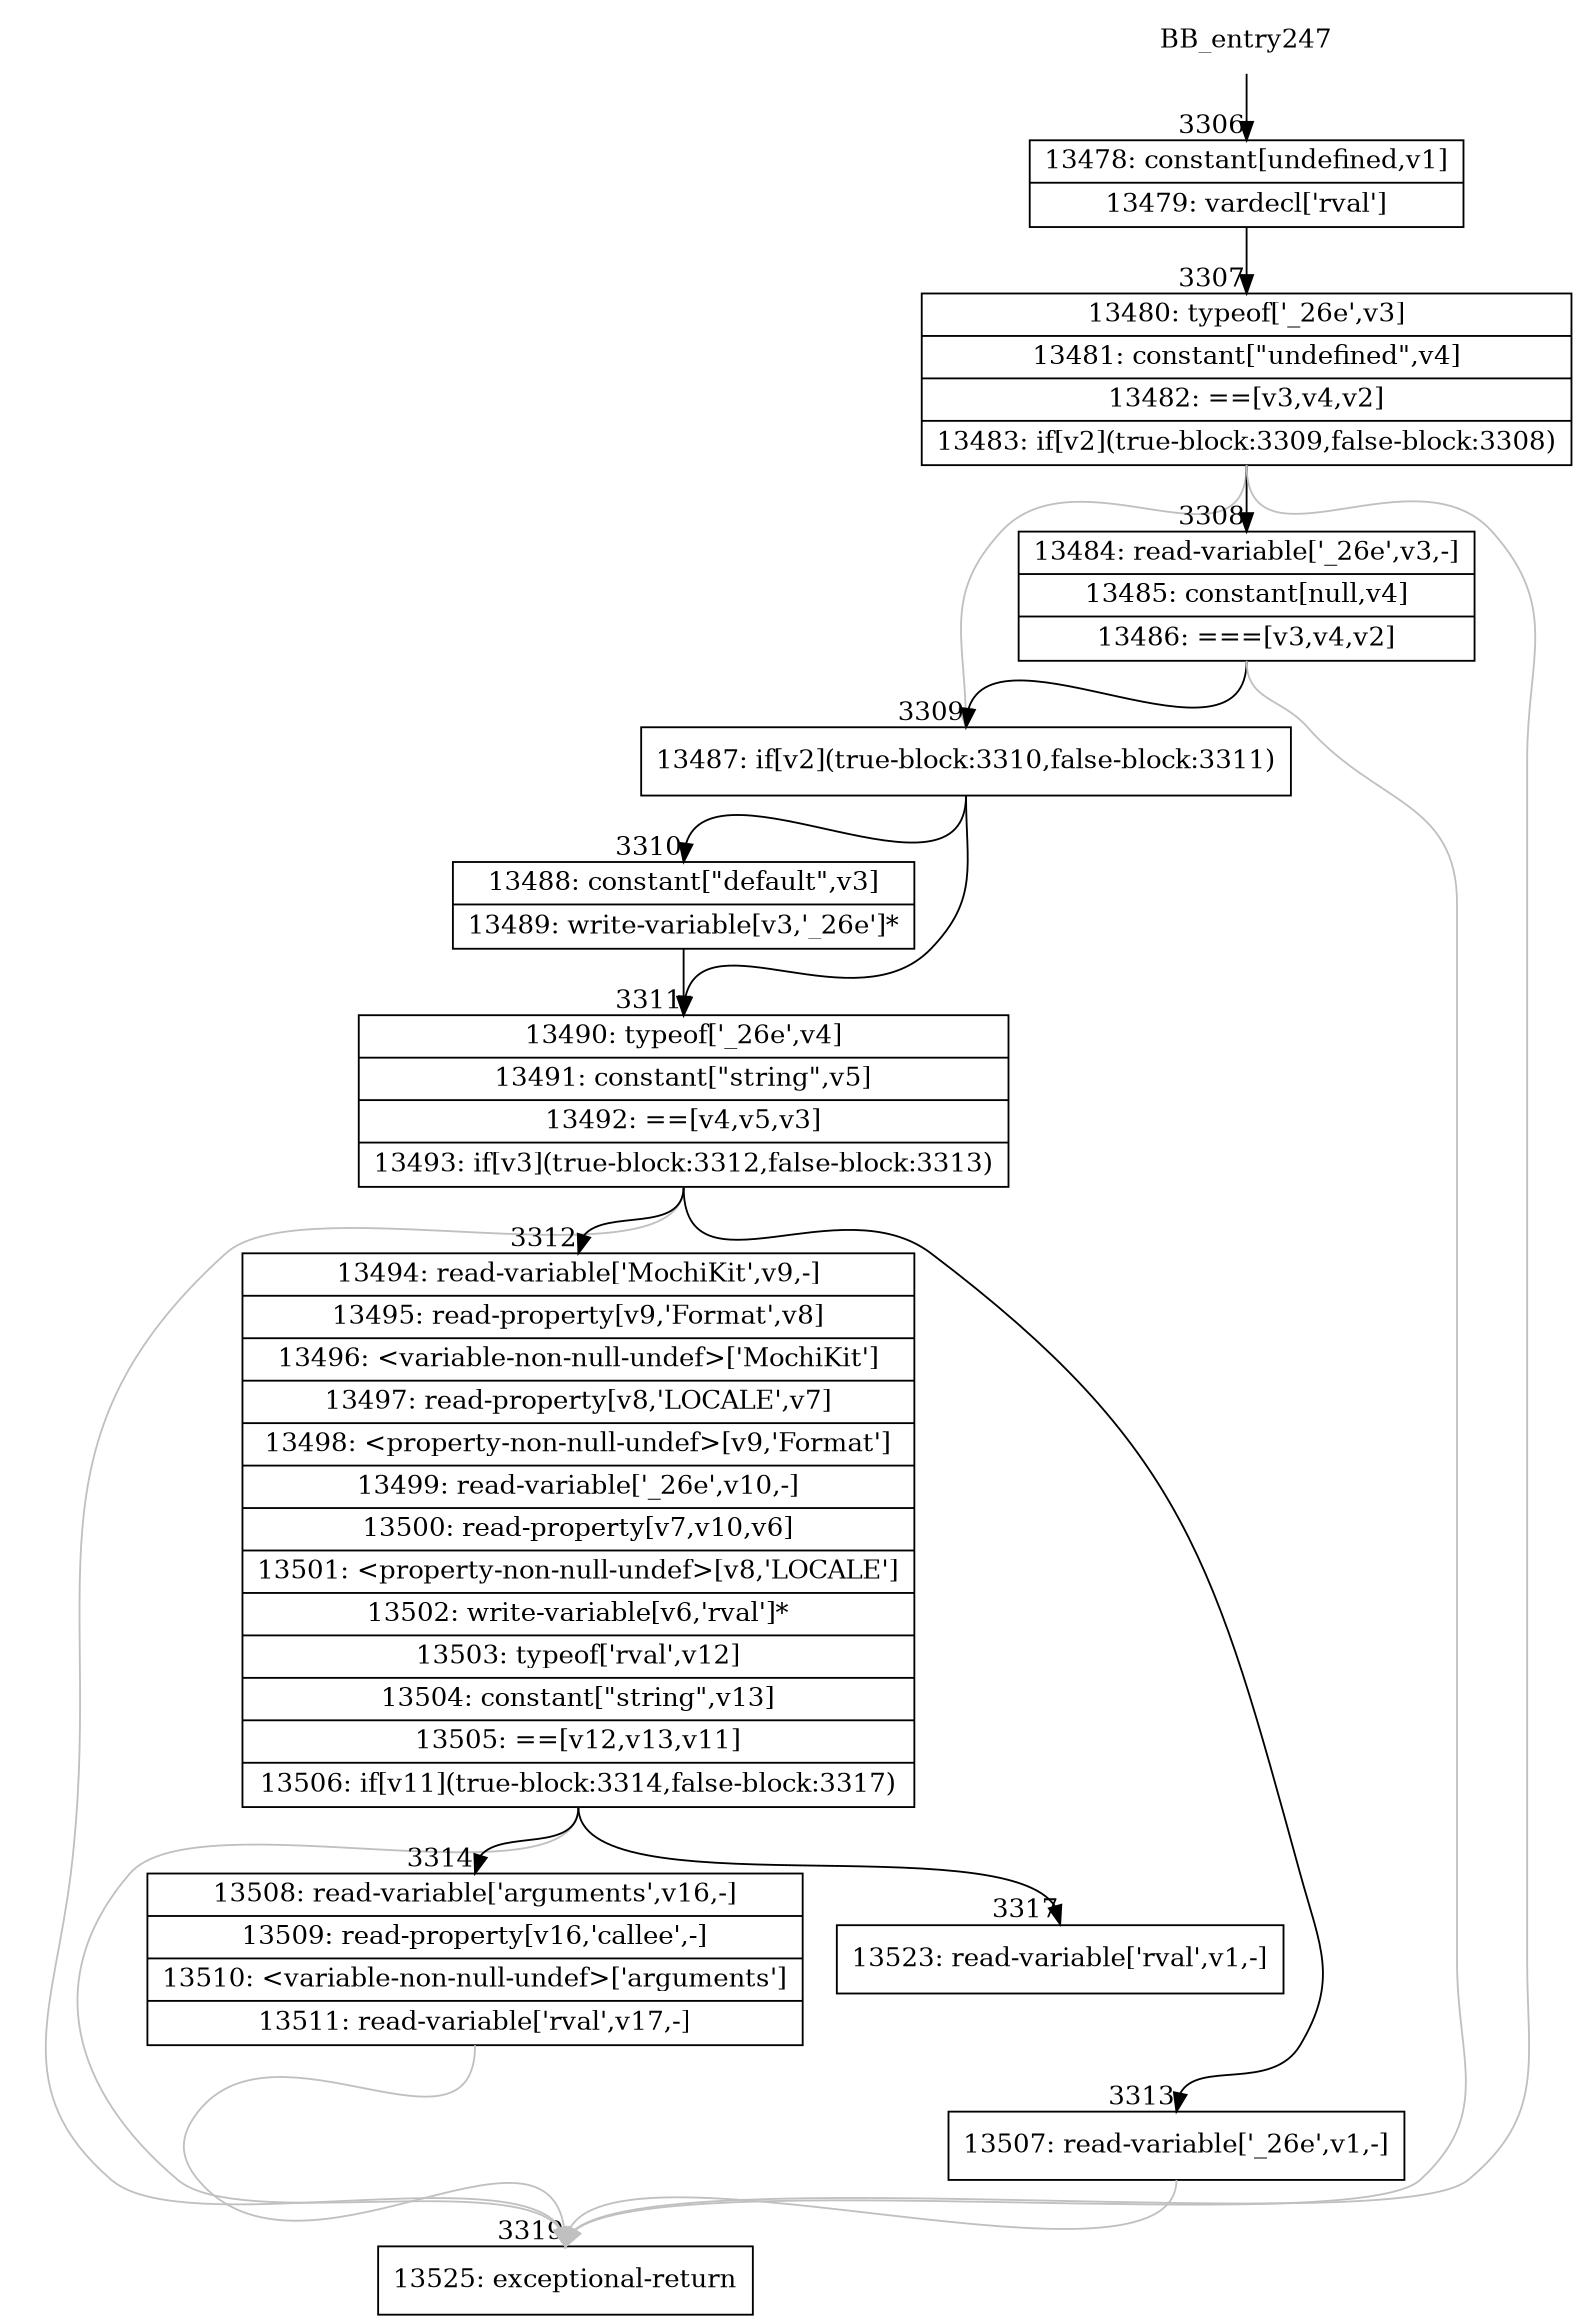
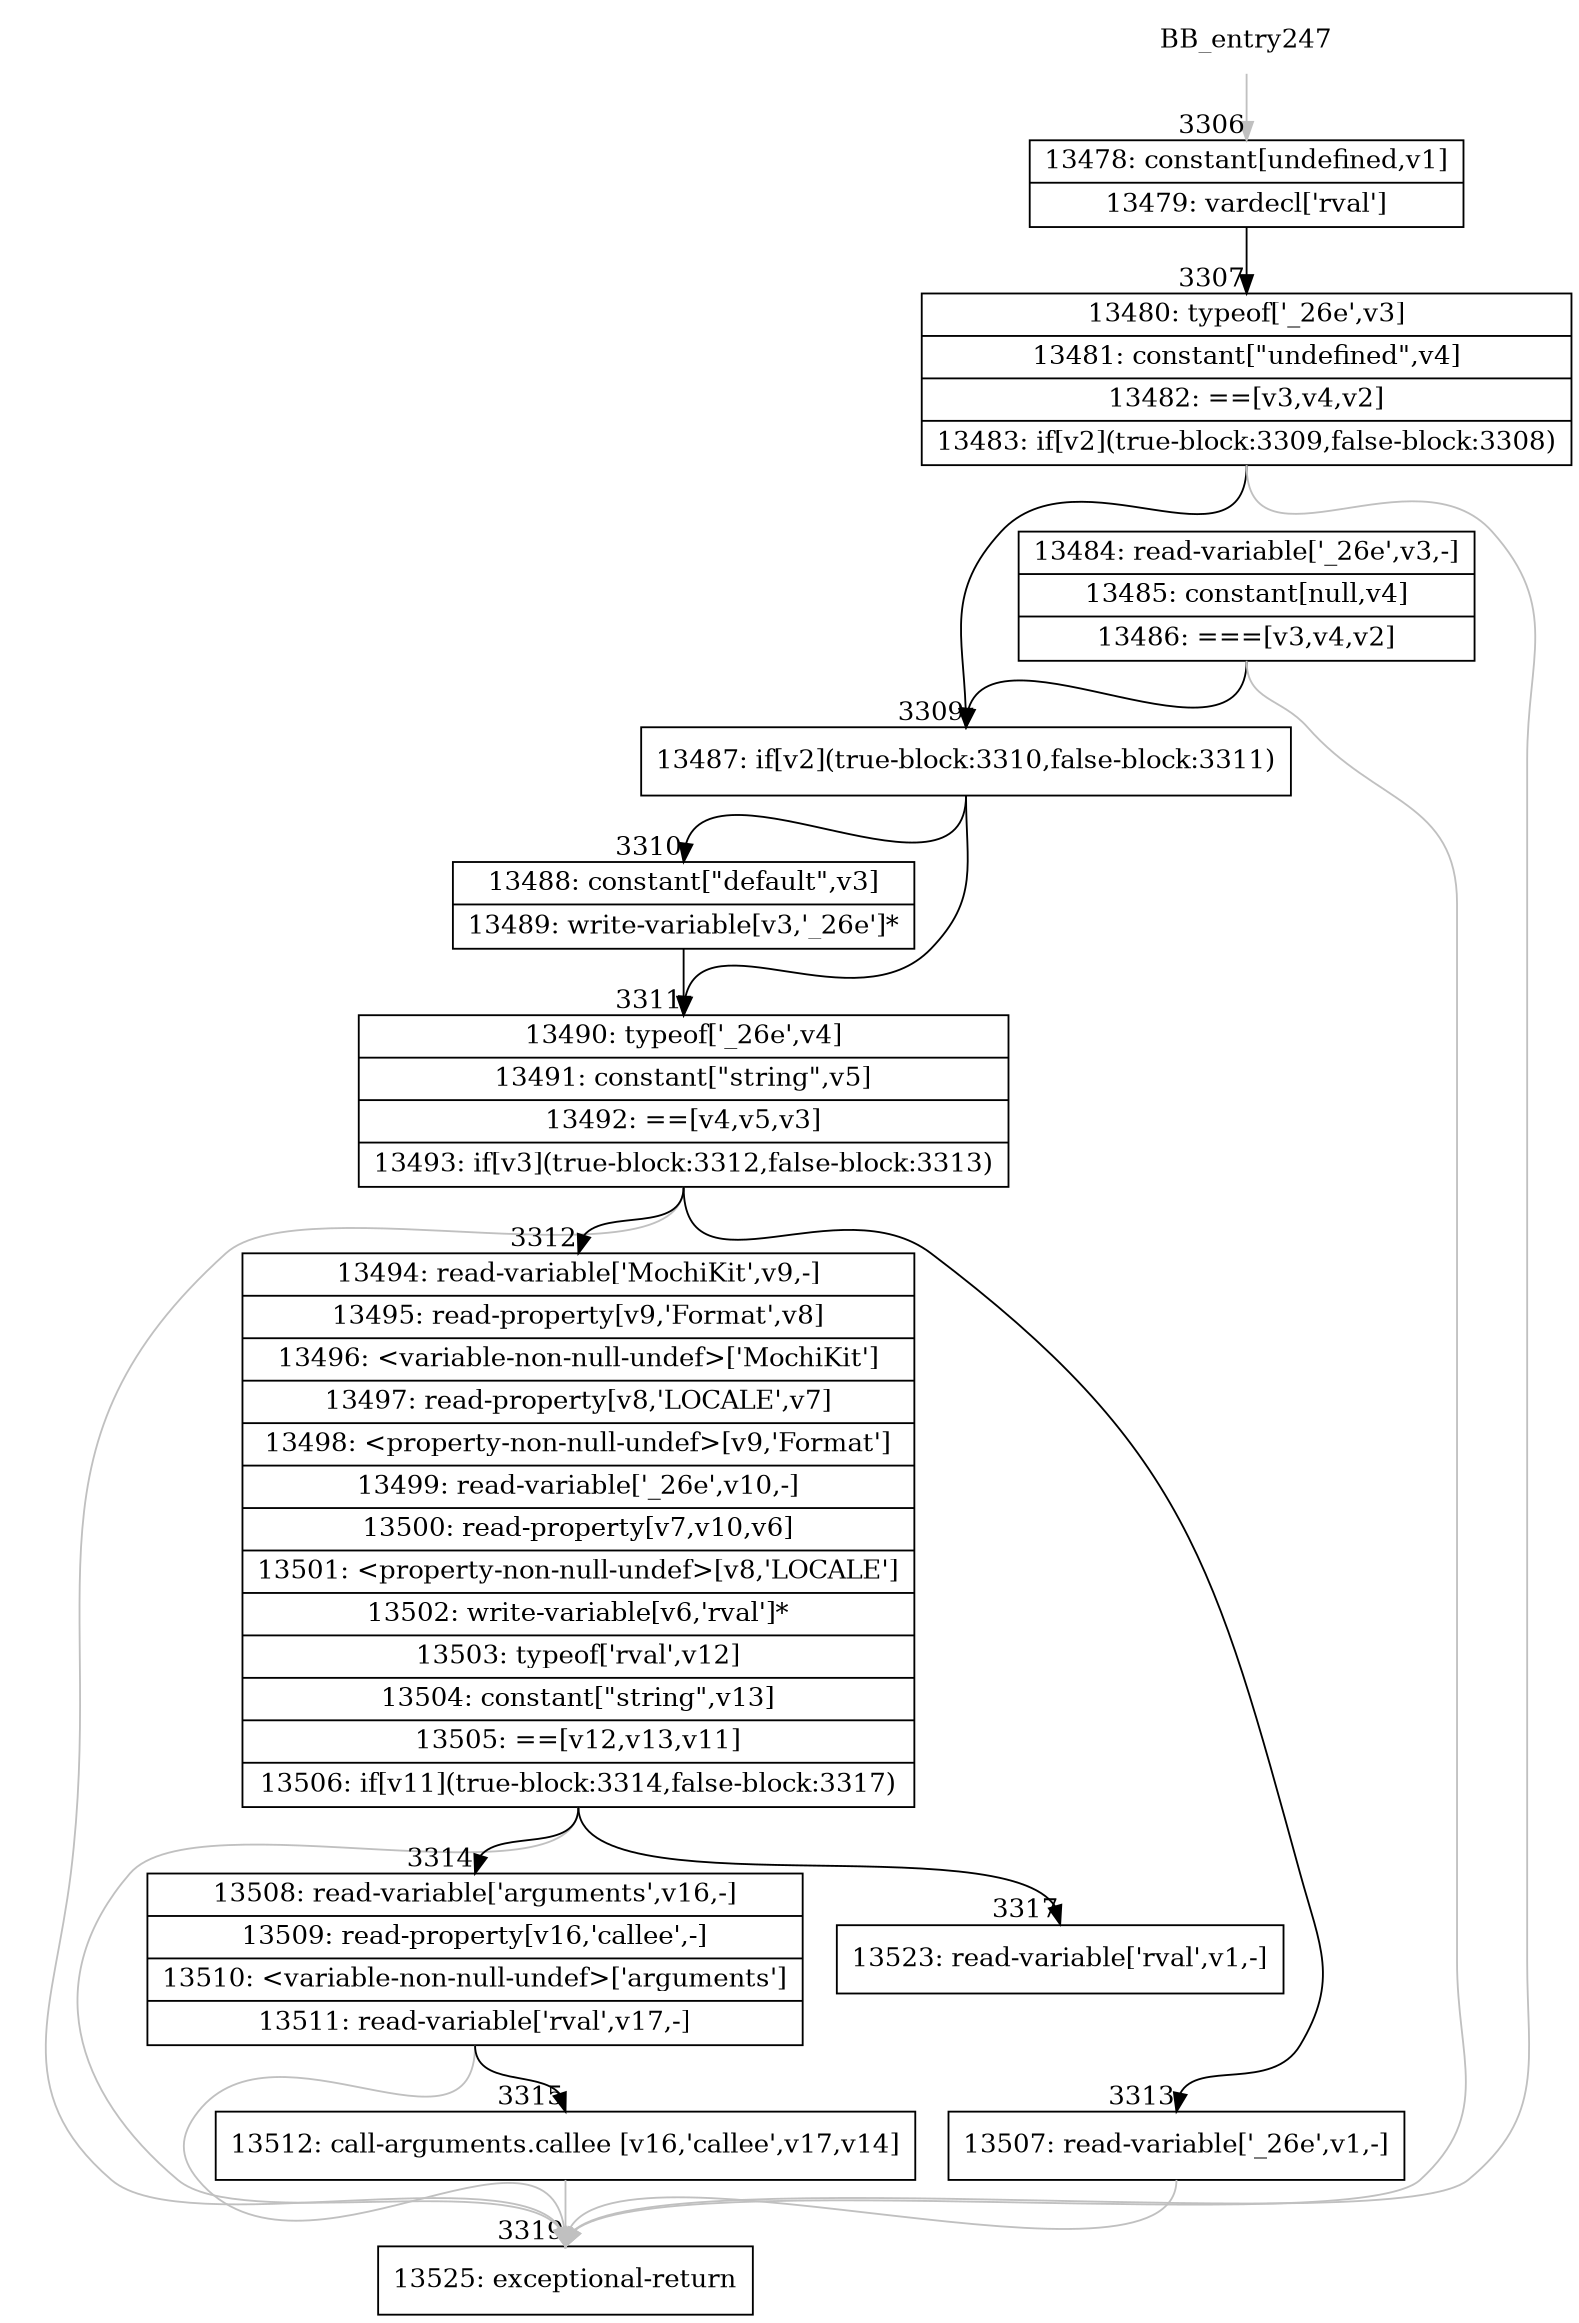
edge "BB_entry247" -> "13478: constant[undefined,v1]": color black -> gray
edge "13480: typeof['_26e',v3]" -> "13484: read-variable['_26e',v3,-]": removed
edge "13480: typeof['_26e',v3]" -> "13487: if[v2](true-block:3310,false-block:3311)": color gray -> black
node "13512: call-arguments.callee [v16,'callee',v17,v14]": added
